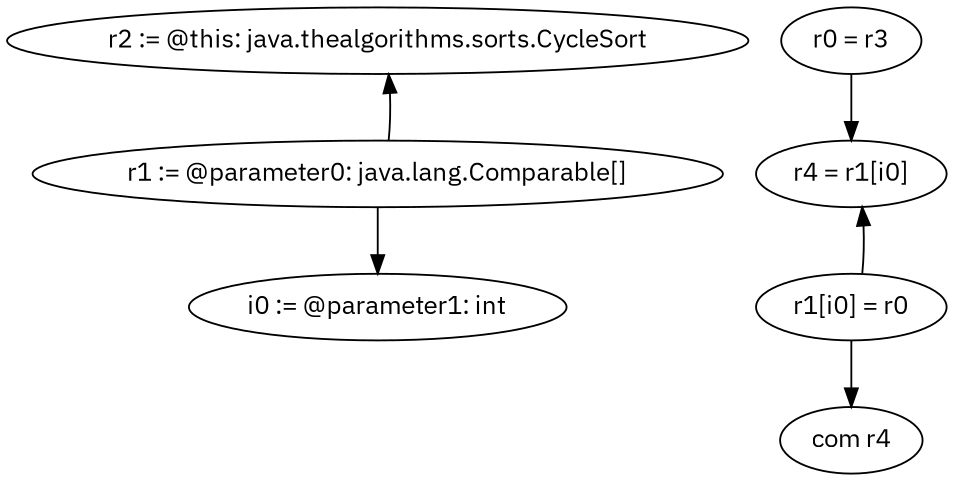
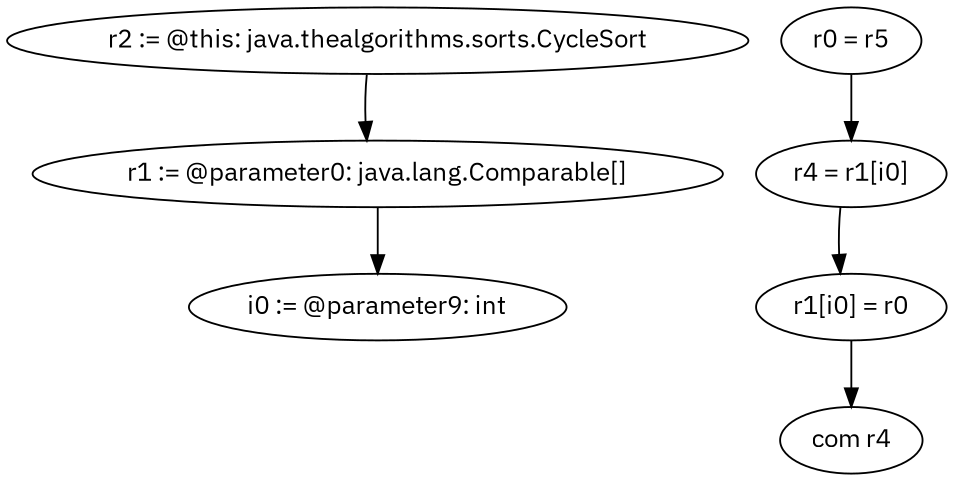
node "r0 = r3": label "r0 = r3" -> "r0 = r5"
edge "r1 := @parameter0: java.lang.Comparable[]" -> "r2 := @this: java.thealgorithms.sorts.CycleSort": reversed
edge "r1[i0] = r0" -> "r4 = r1[i0]": reversed
node "i0 := @parameter1: int": label "i0 := @parameter1: int" -> "i0 := @parameter9: int"
